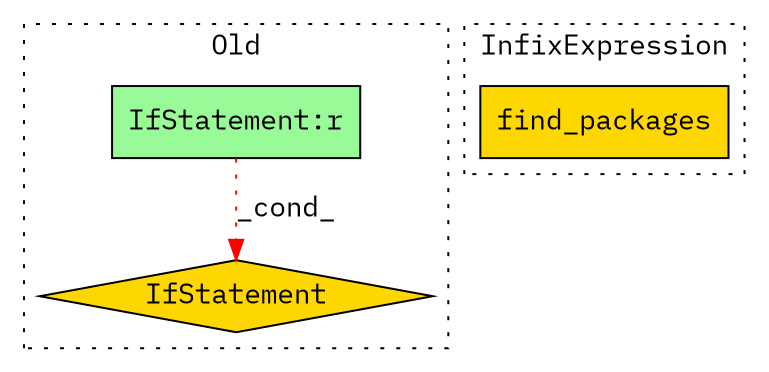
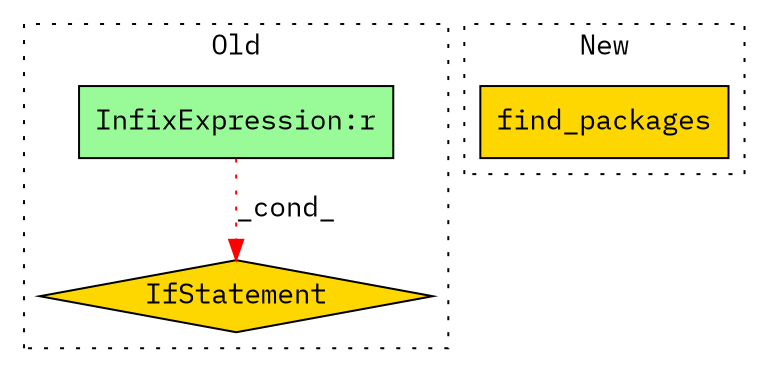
cluster "InfixExpression": label "InfixExpression" -> "New"
node "IfStatement:r": label "IfStatement:r" -> "InfixExpression:r"
